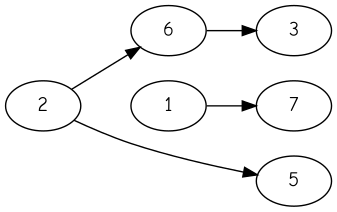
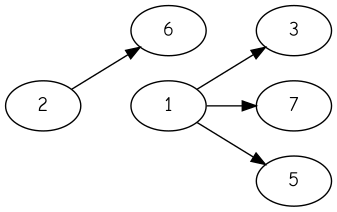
edge "6" -> "3": now "1" -> "3"
edge "2" -> "5": now "1" -> "5"
